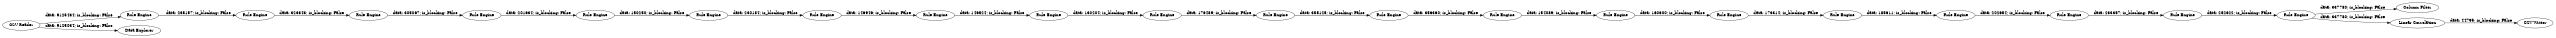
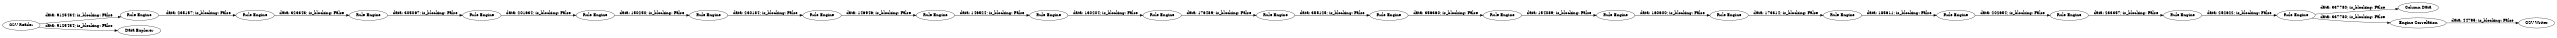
node "Column Filter": label "Column Filter" -> "Column Data"
node "Linear Correlation": label "Linear Correlation" -> "Engine Correlation"
edge "CSV Reader" -> "Data Explorer": label "data: 9125034; is_blocking: False" -> "data: 9125434; is_blocking: False"
